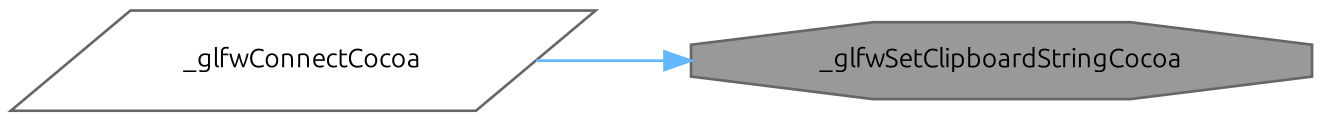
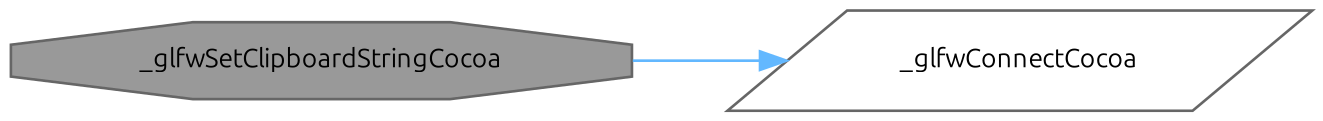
edge "_glfwConnectCocoa" -> "_glfwSetClipboardStringCocoa": reversed
